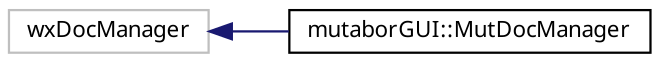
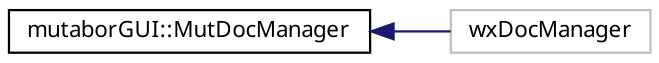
edge "mutaborGUI::MutDocManager" -> "wxDocManager": reversed
